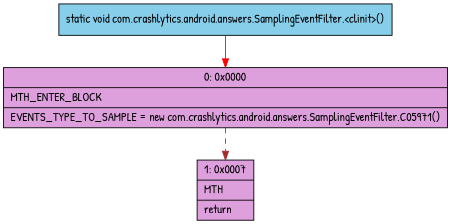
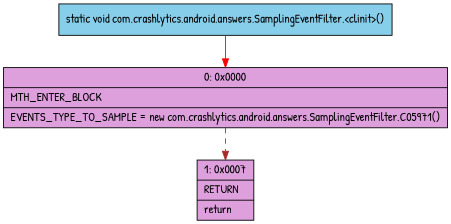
node "1: 0x0007": text "MTH" -> "RETURN"
